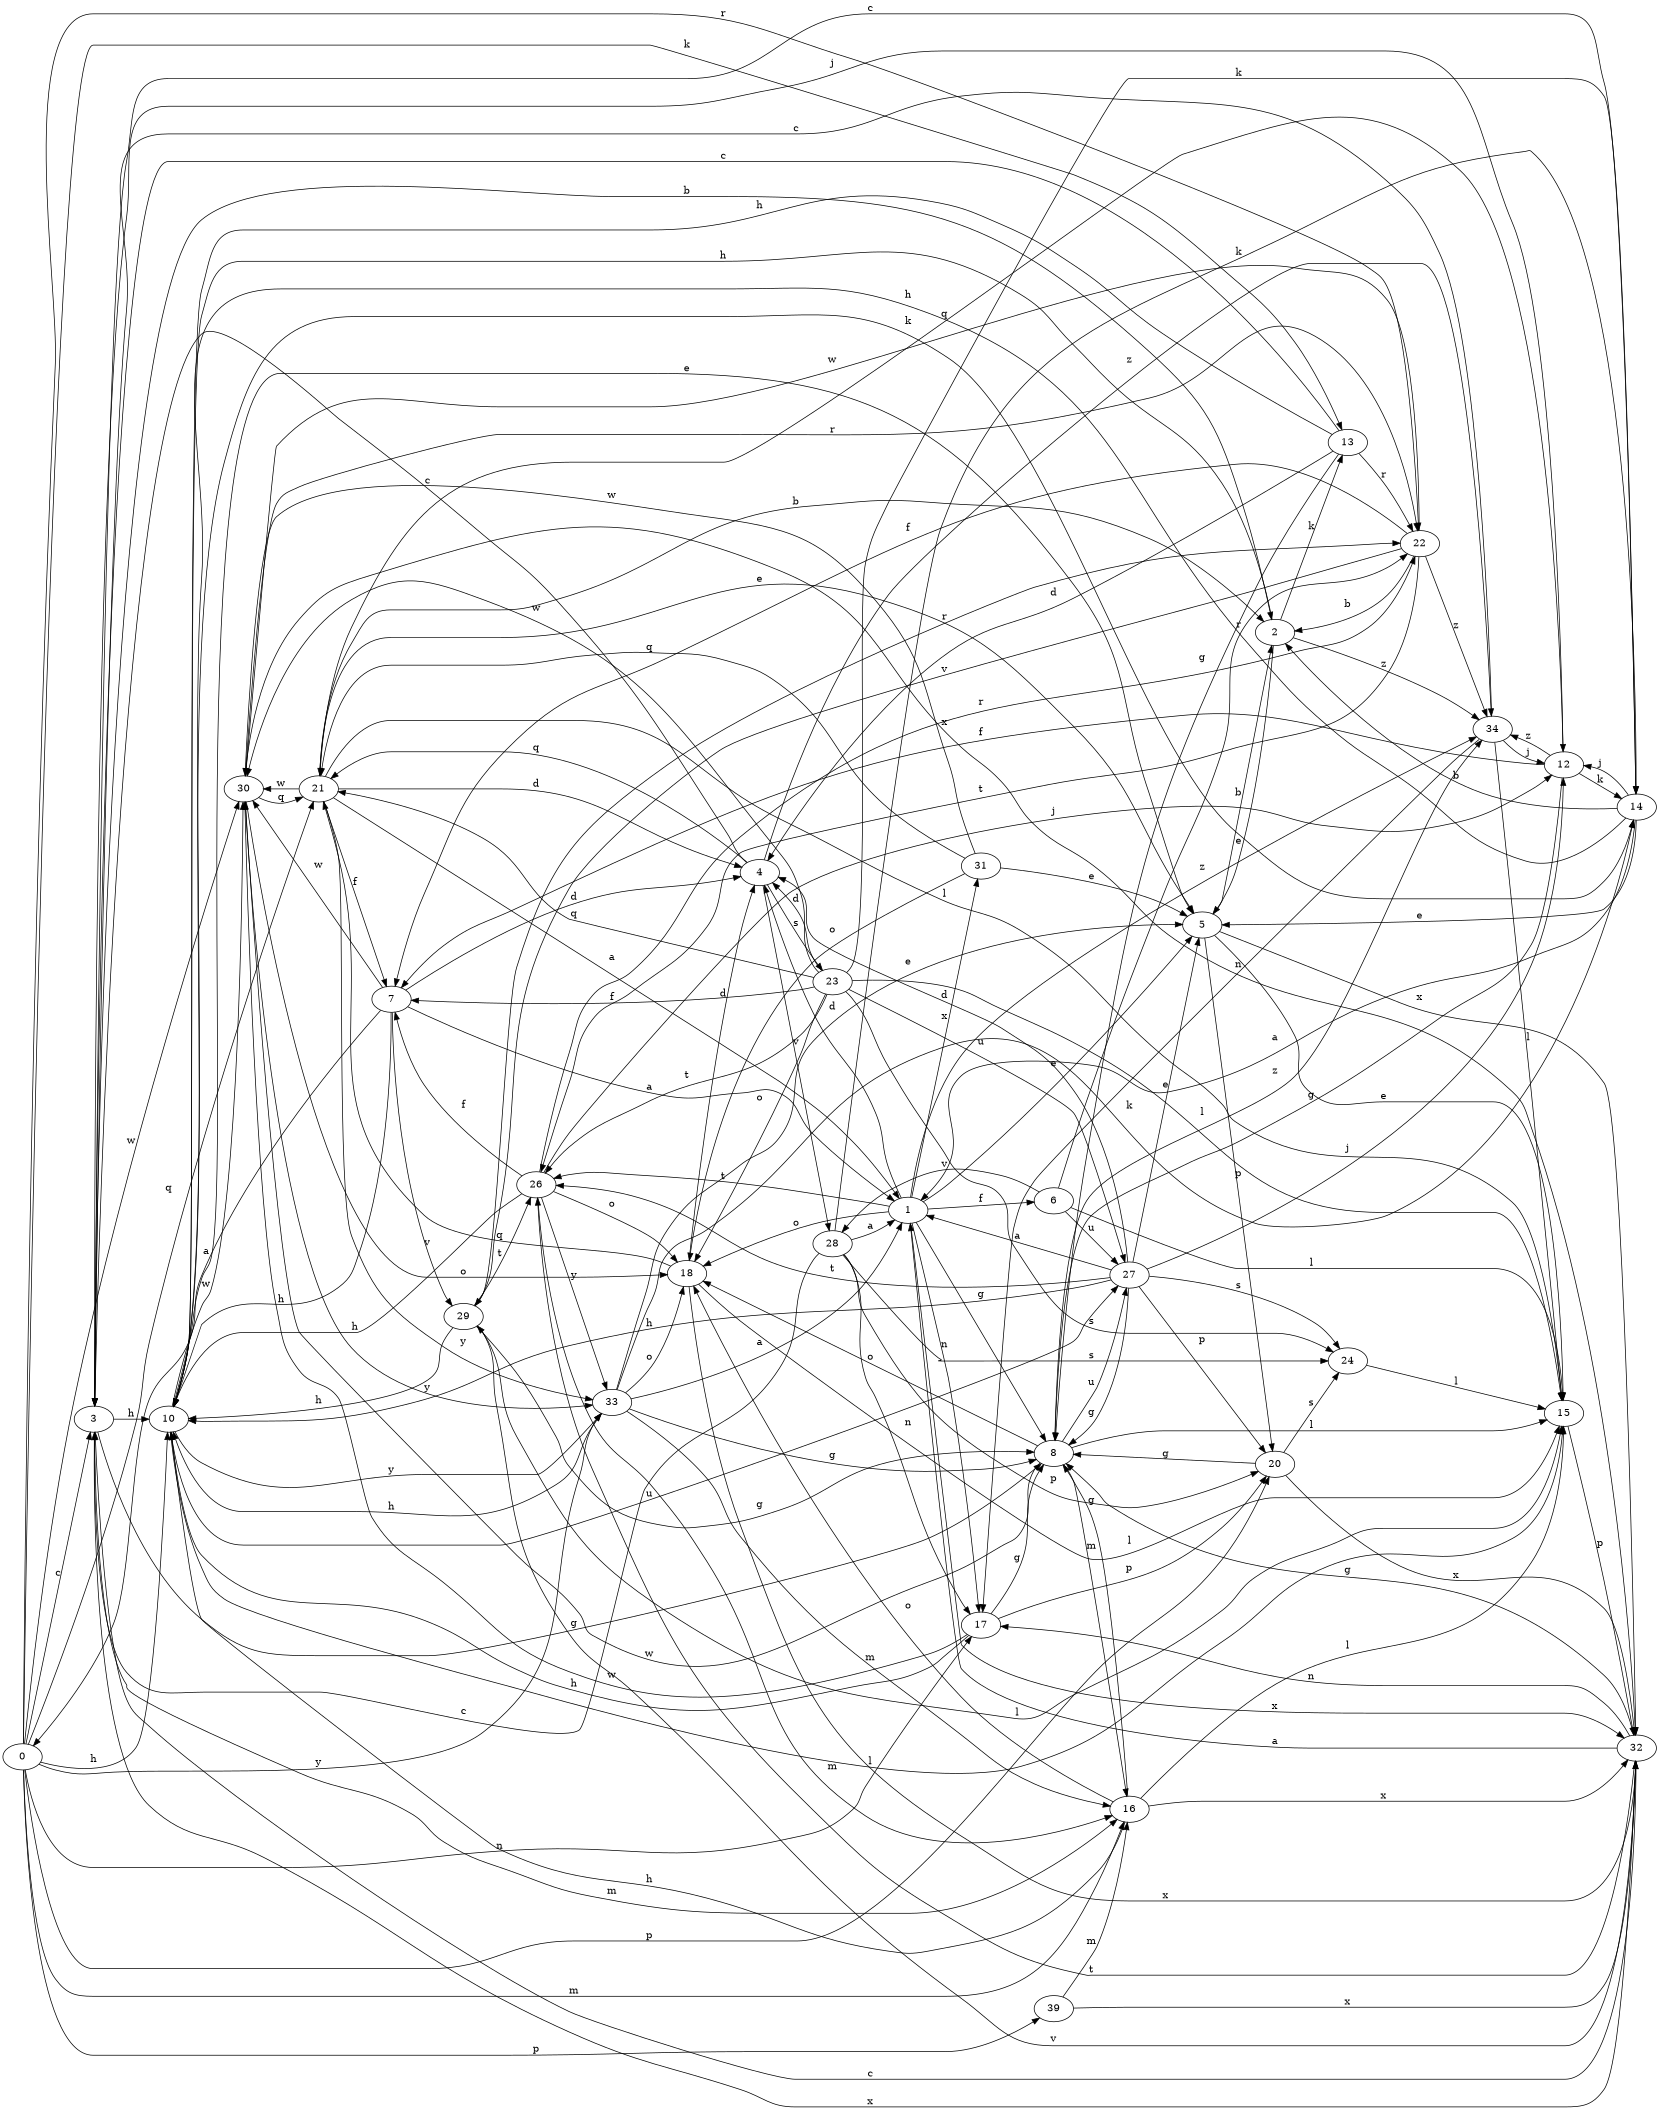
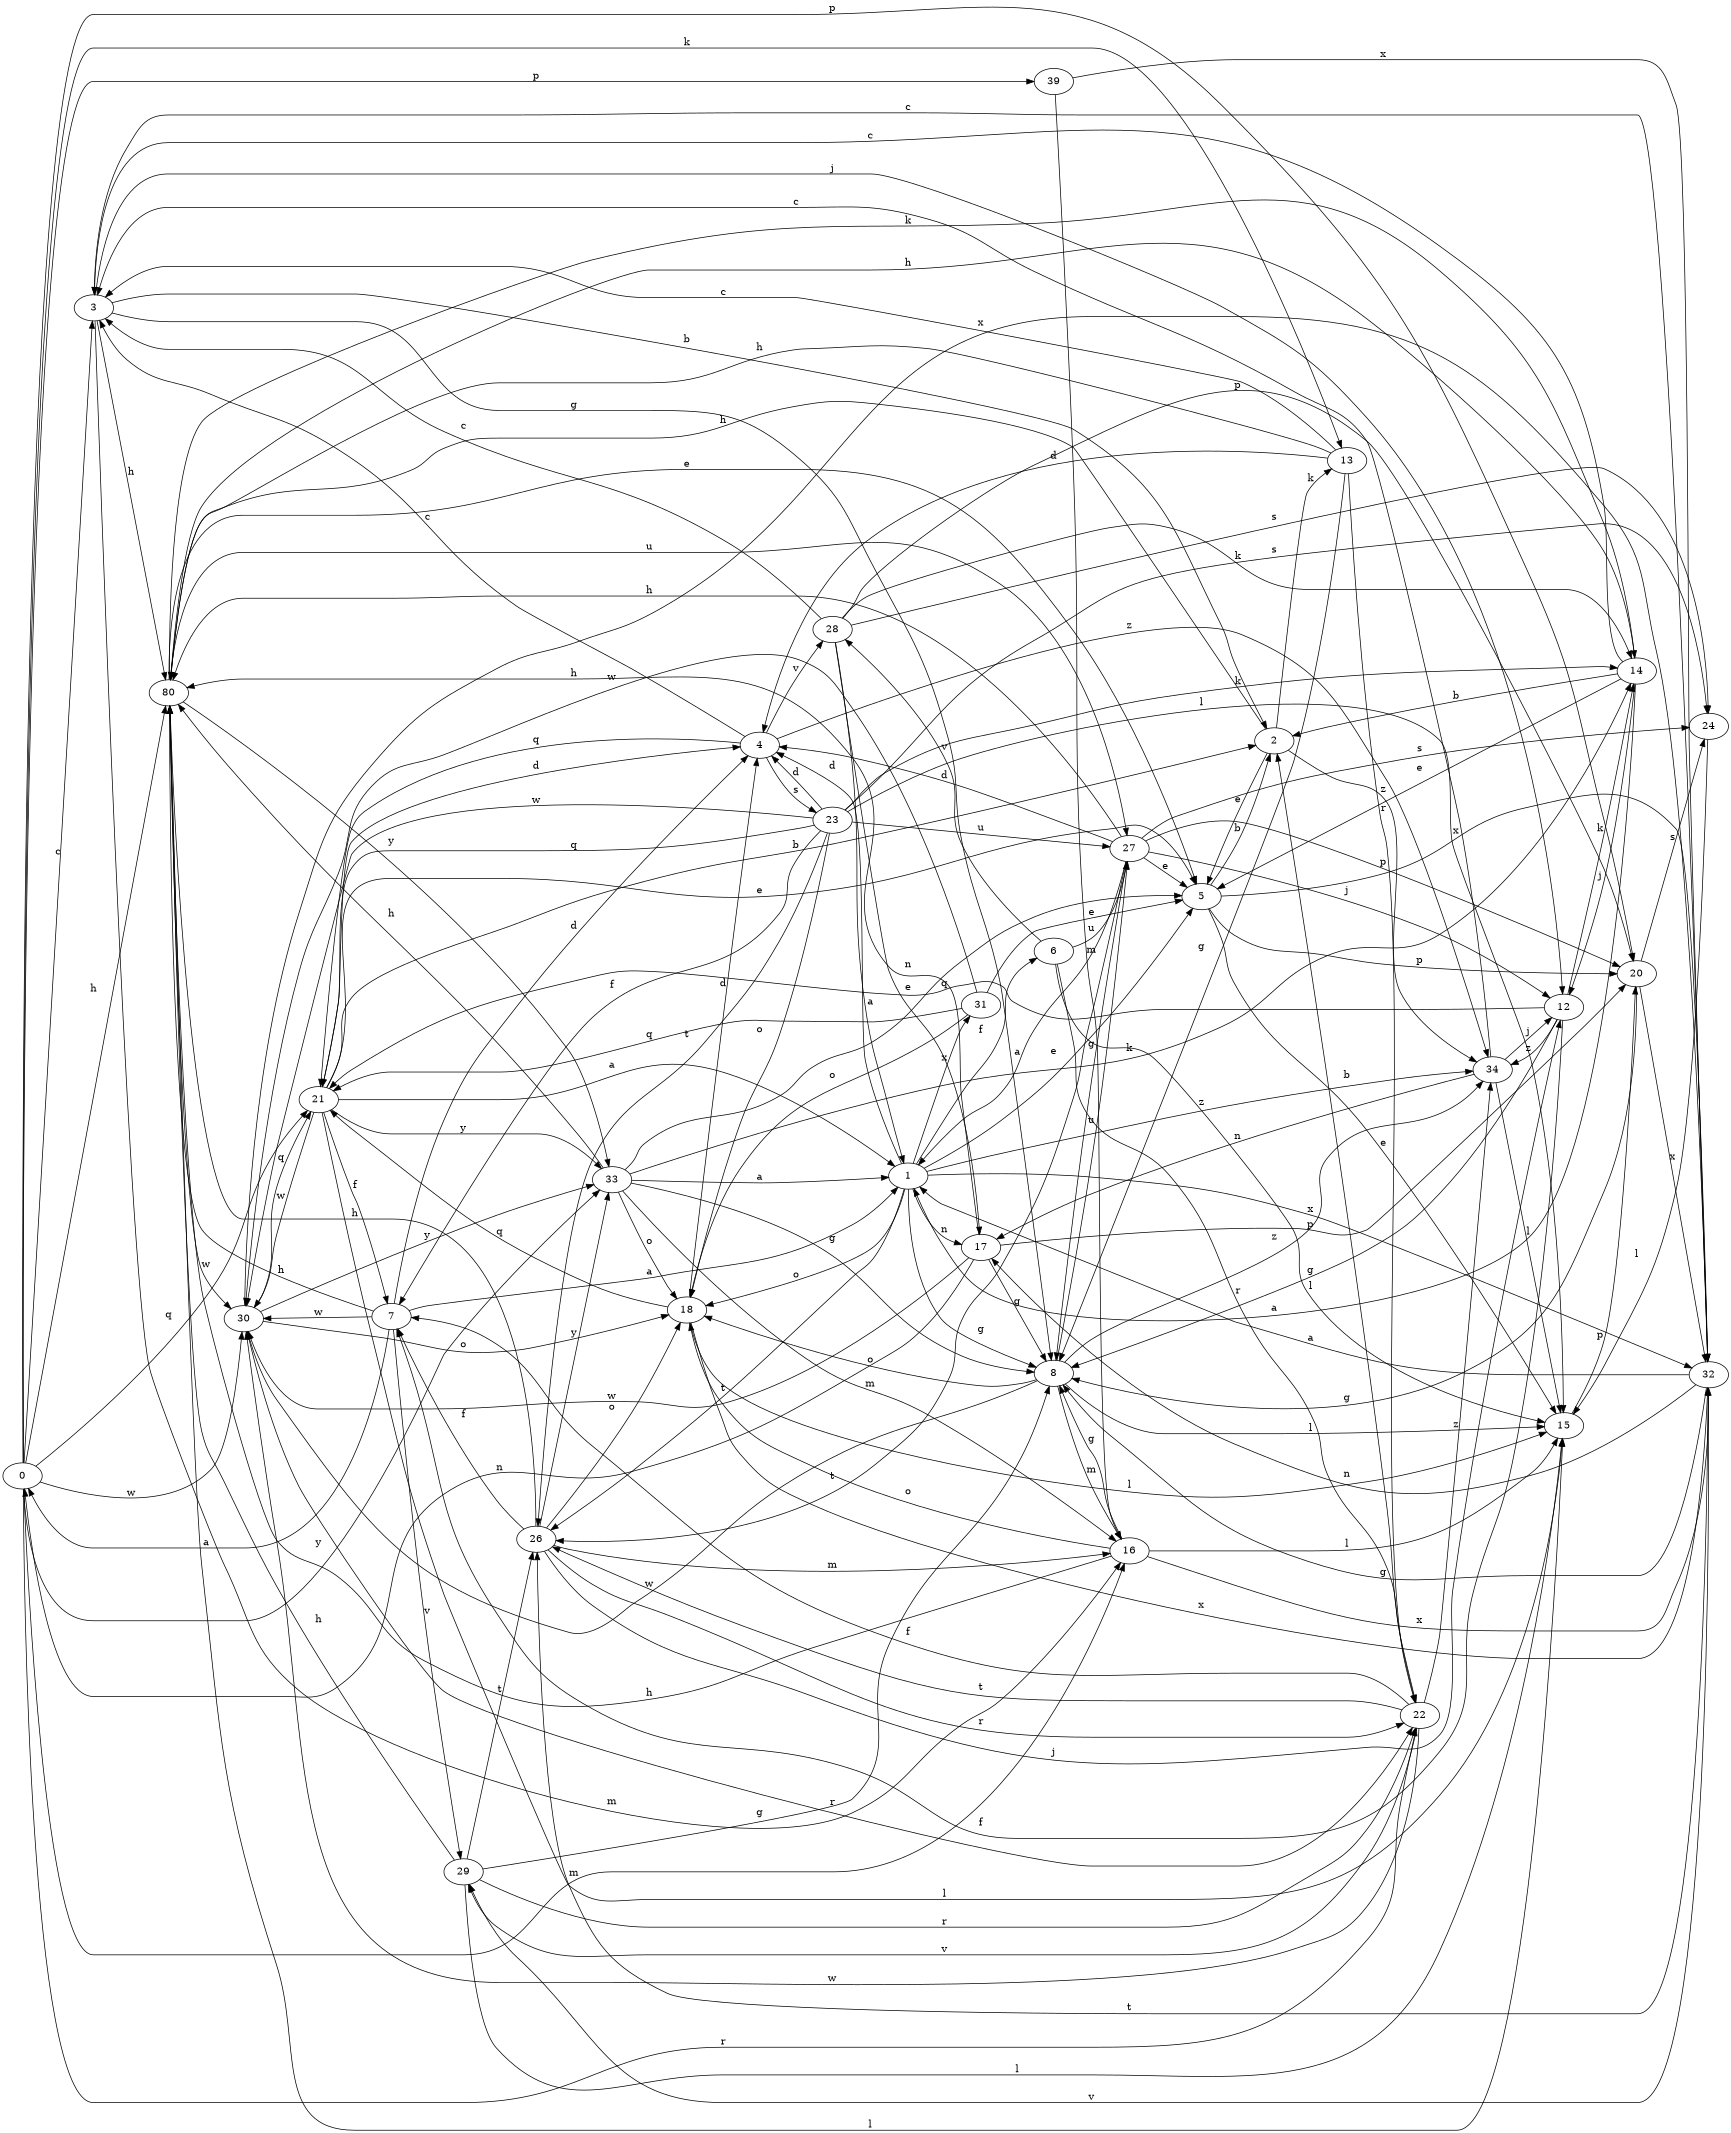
node "10": label "10" -> "80"
edge "15" -> "32": now "15" -> "20"
edge "0" -> "17": reversed
edge "3" -> "32": removed, label "x"
